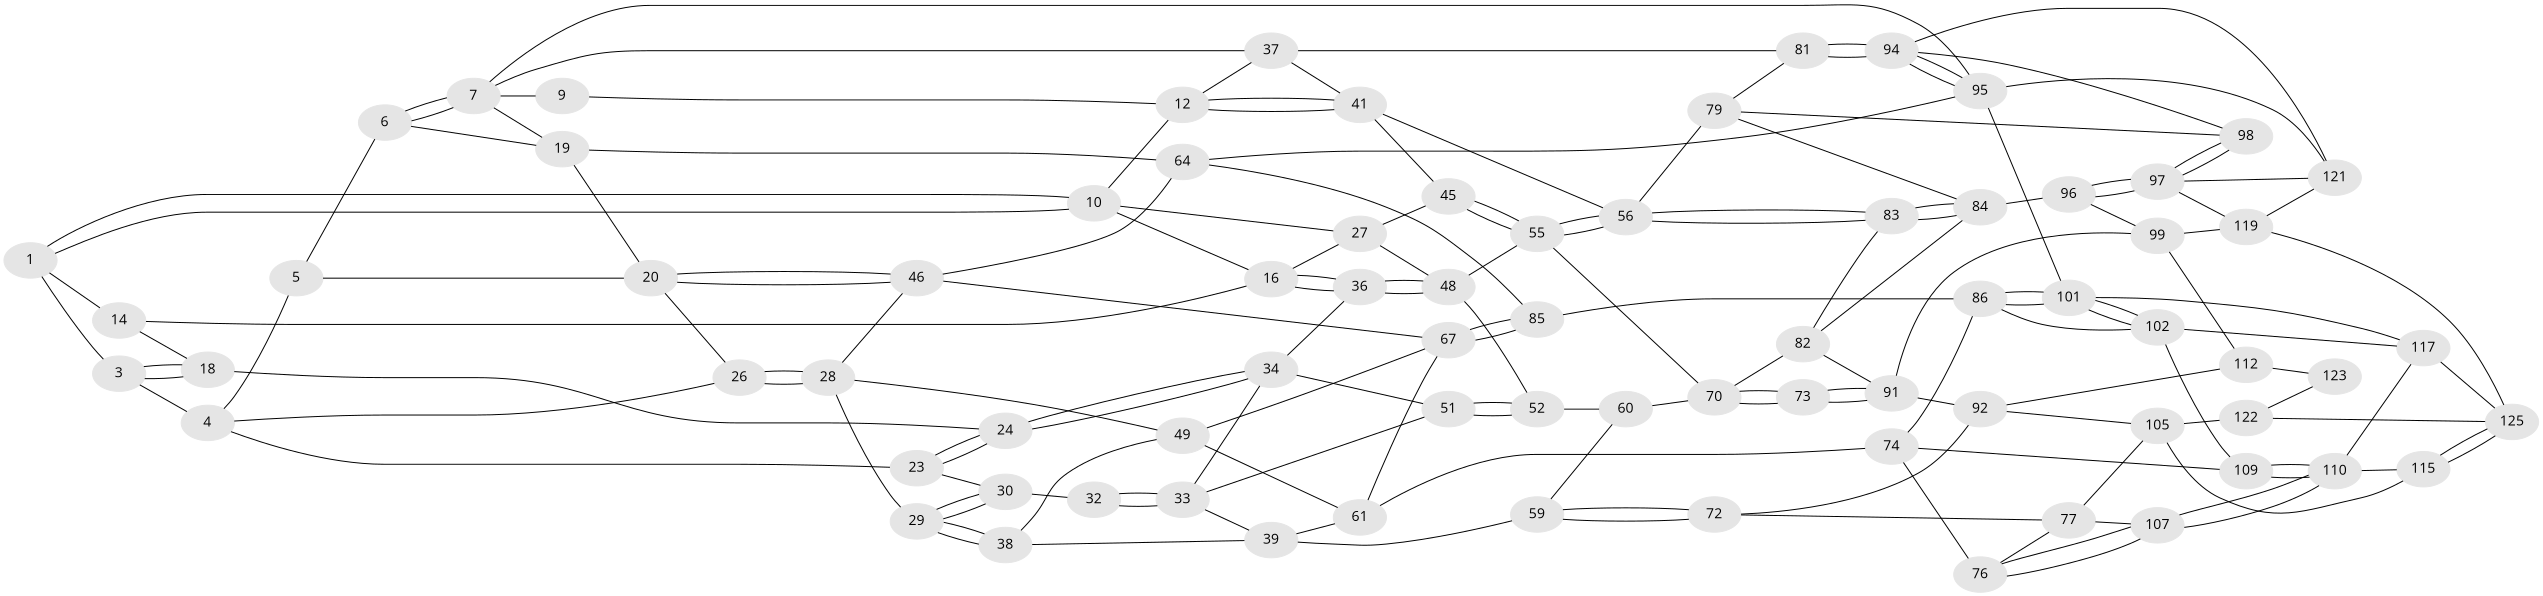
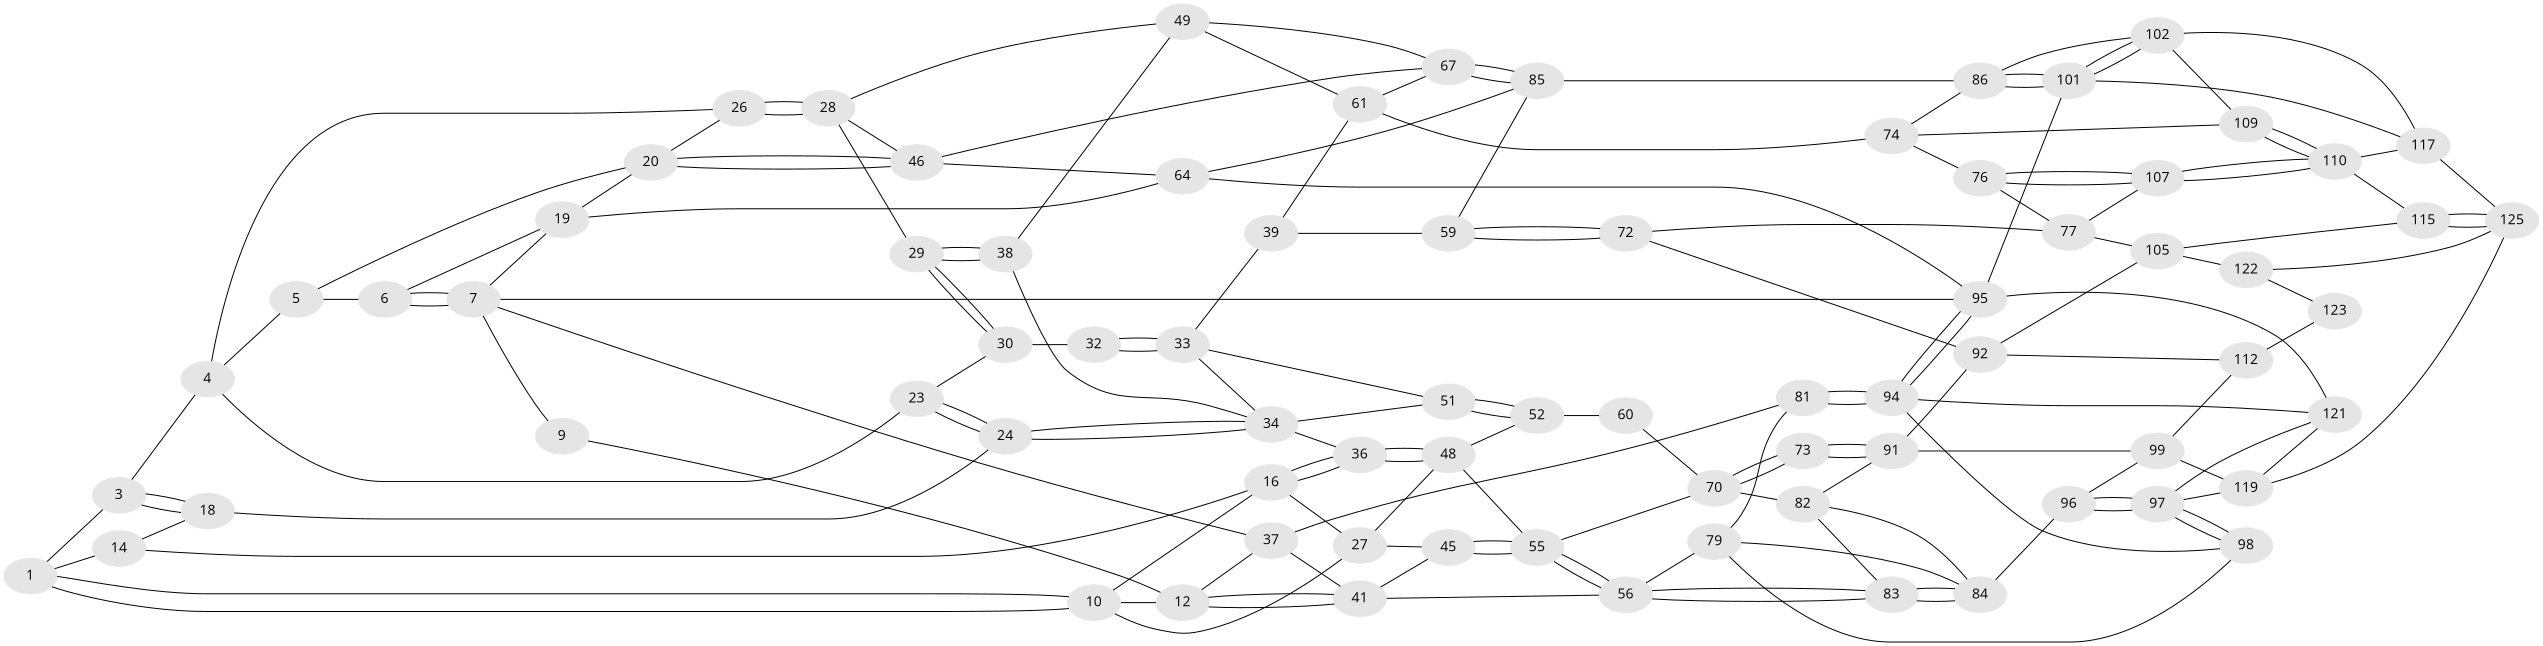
edge "60" -- "59": now "85" -- "59"
edge "39" -- "38": now "34" -- "38"
